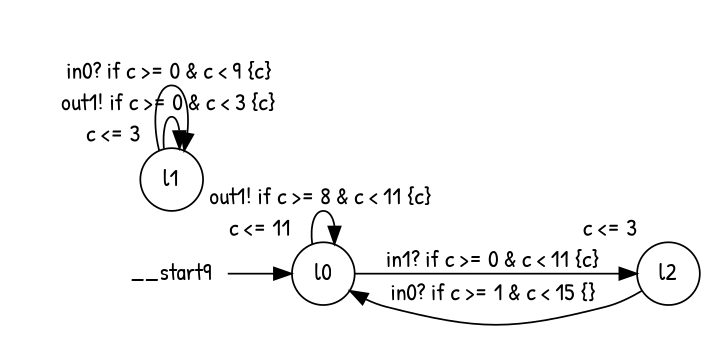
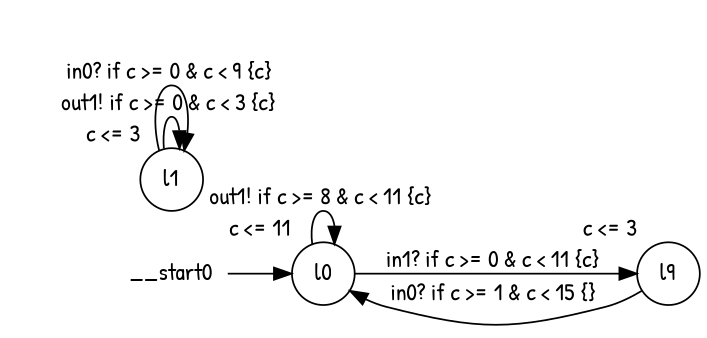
node "__start9": label "__start9" -> "__start0"
node "l2 c <= 3": label "l2 c <= 3" -> "l9 c <= 3"
